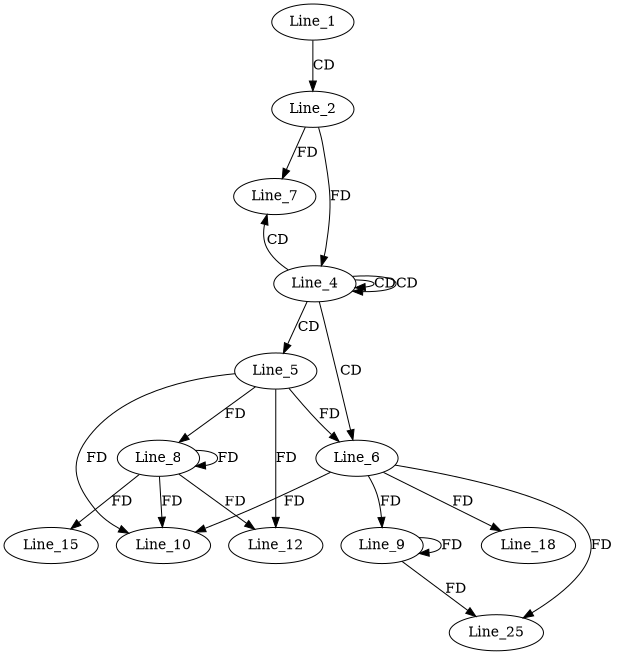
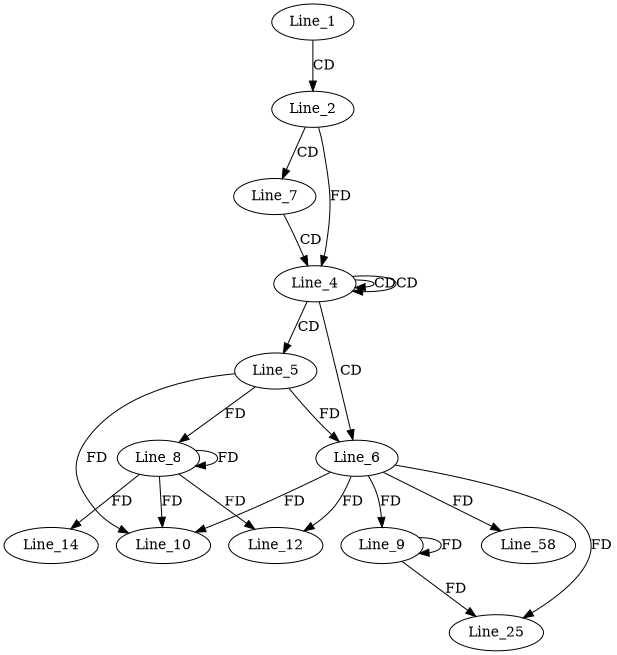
edge "Line_2" -> "Line_7": label "FD" -> "CD"
edge "Line_4" -> "Line_7": reversed
edge "Line_5" -> "Line_12": now "Line_6" -> "Line_12"
node "Line_15": label "Line_15" -> "Line_14"
node "Line_18": label "Line_18" -> "Line_58"
